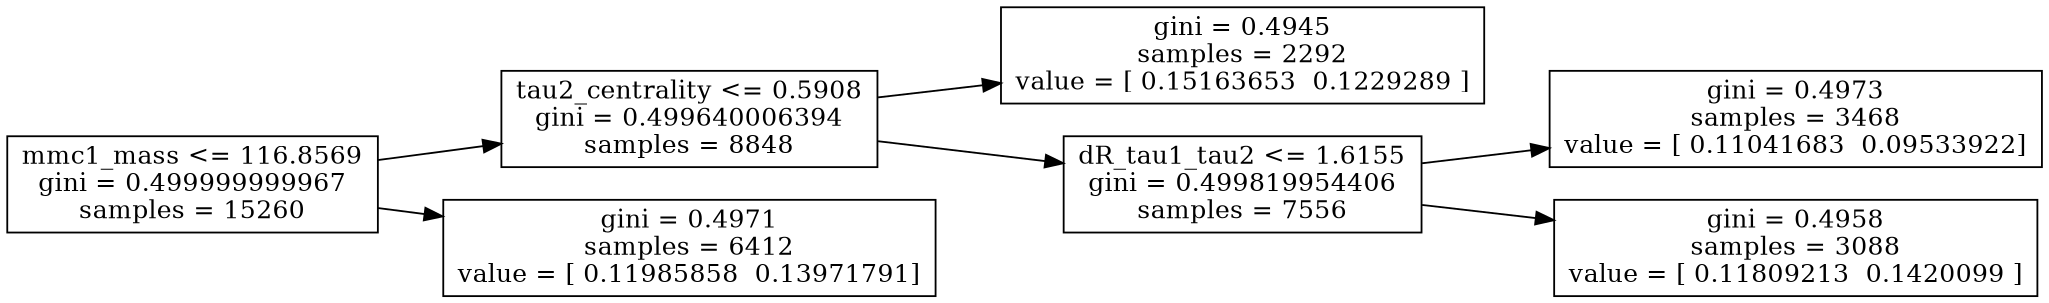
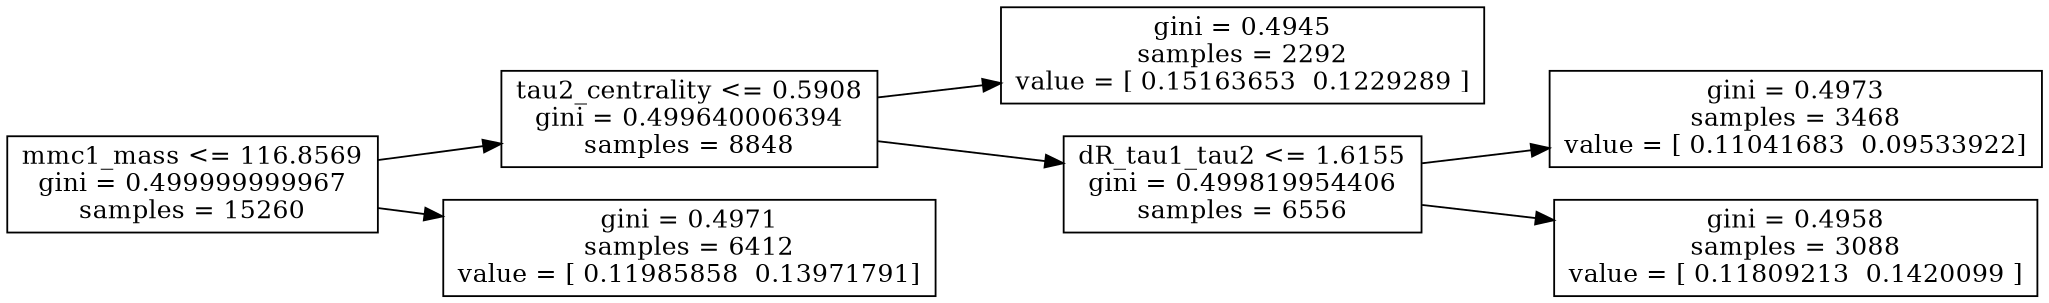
node "dR_tau1_tau2 <= 1.6155 gini = 0.499819954406 samples = 7556": label "dR_tau1_tau2 <= 1.6155 gini = 0.499819954406 samples = 7556" -> "dR_tau1_tau2 <= 1.6155 gini = 0.499819954406 samples = 6556"
